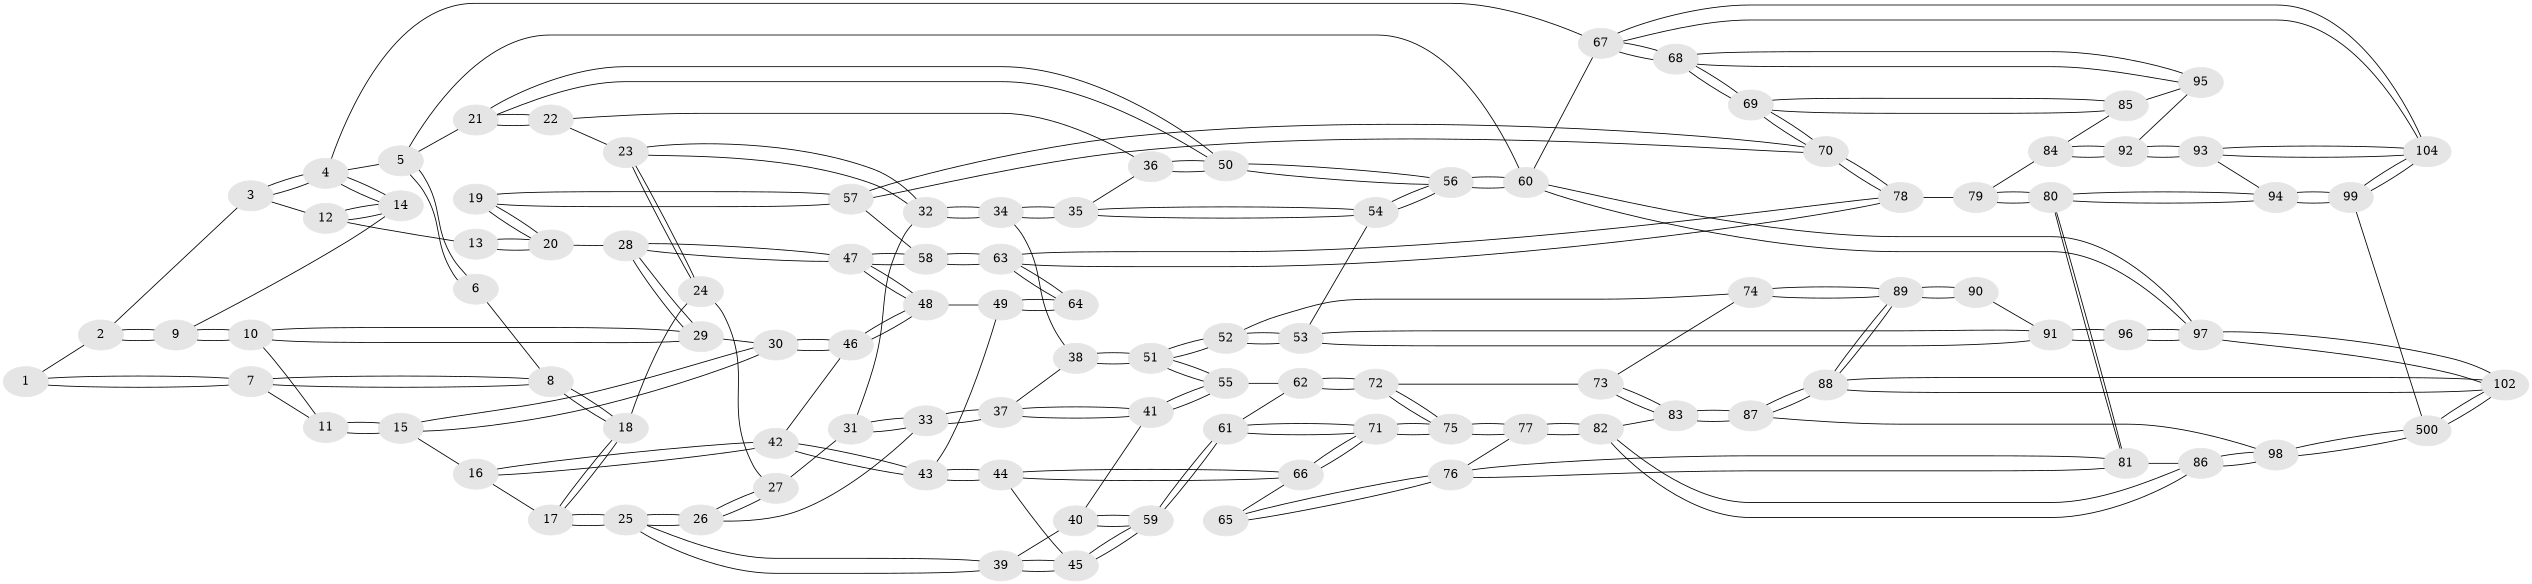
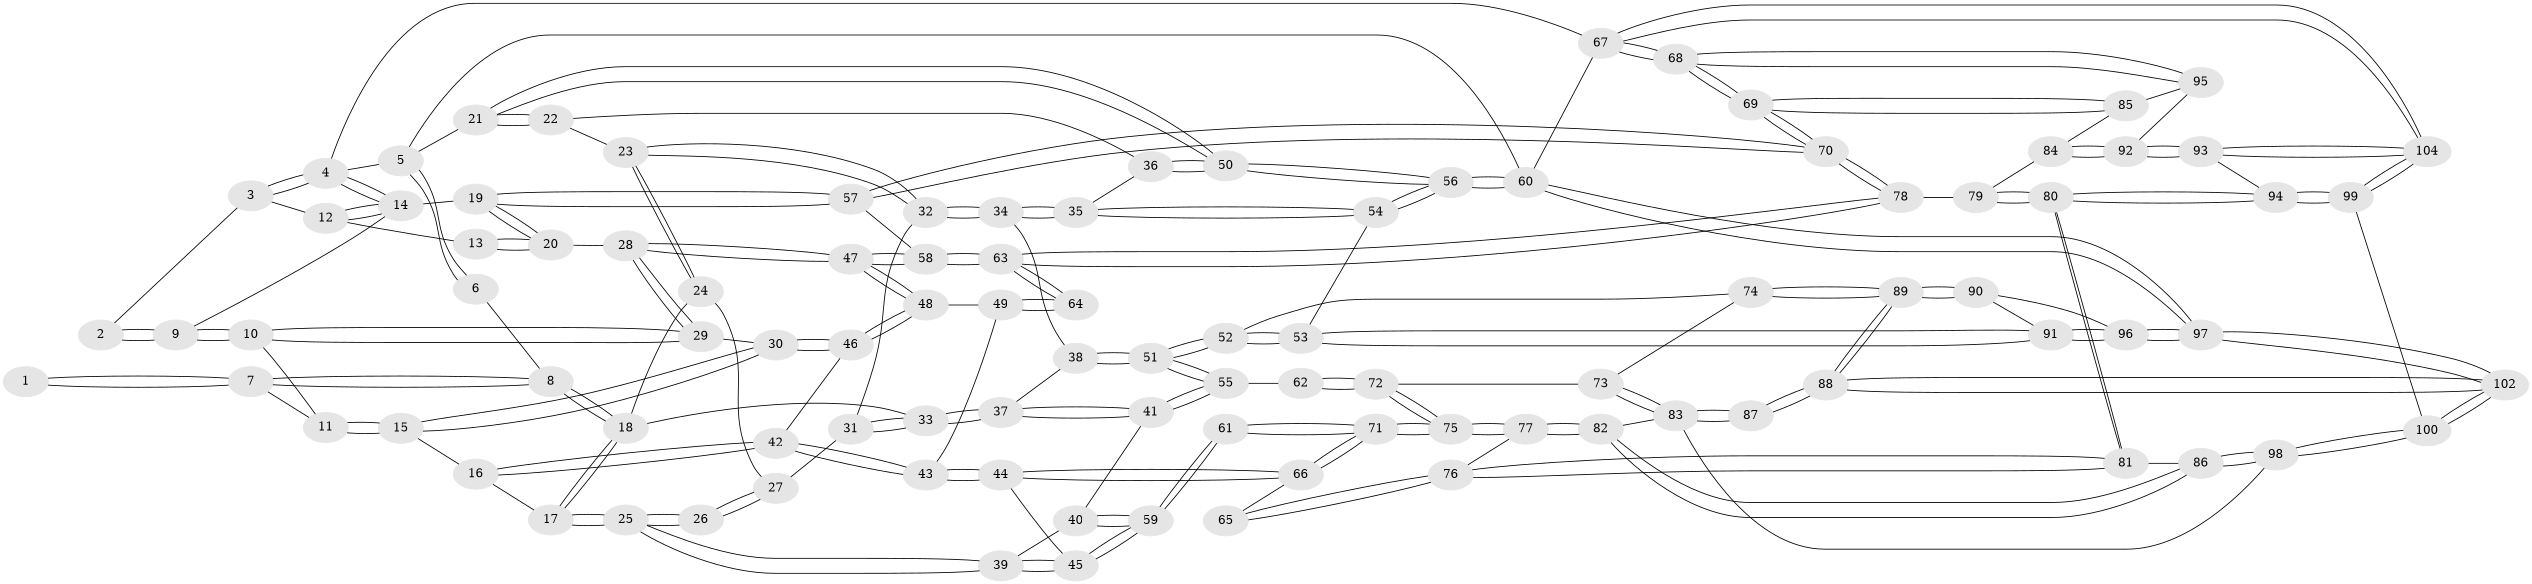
edge "19" -- "14": added
edge "90" -- "96": added
edge "2" -- "1": removed
edge "62" -- "61": removed
edge "87" -- "98": now "83" -- "98"
node "500": label "500" -> "100"
edge "33" -- "26": now "33" -- "18"
